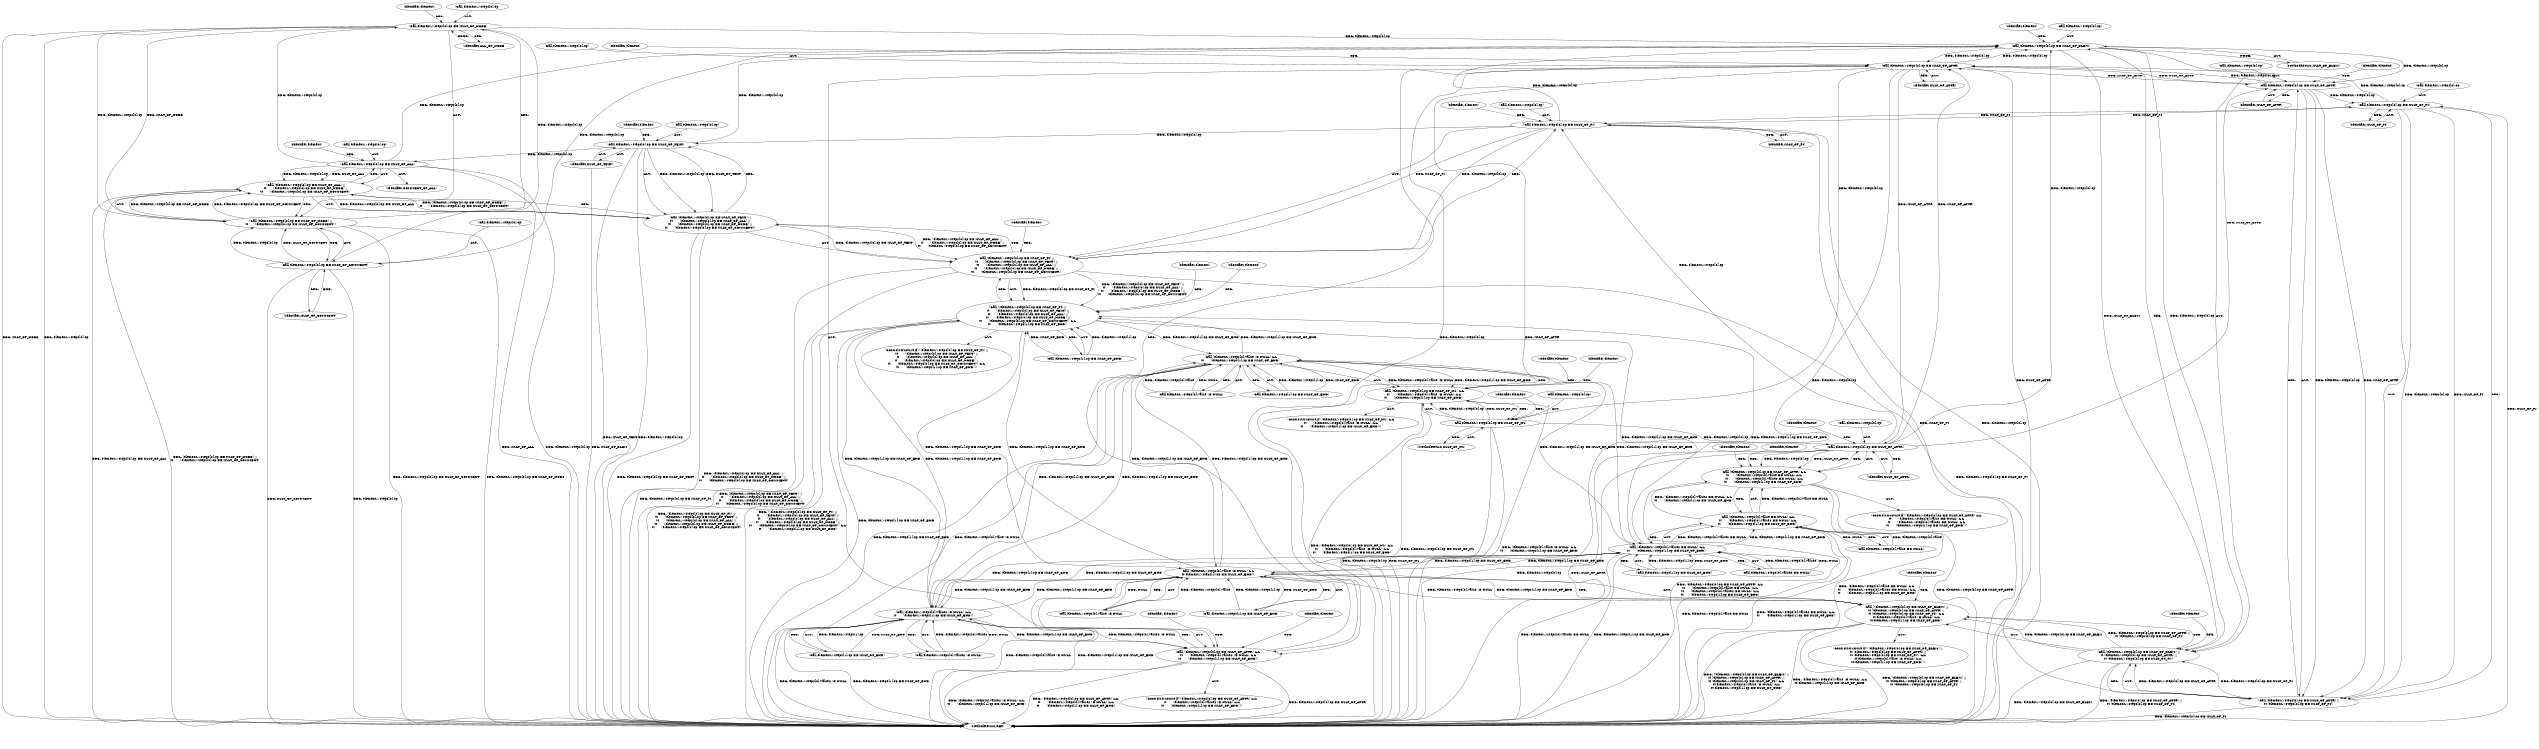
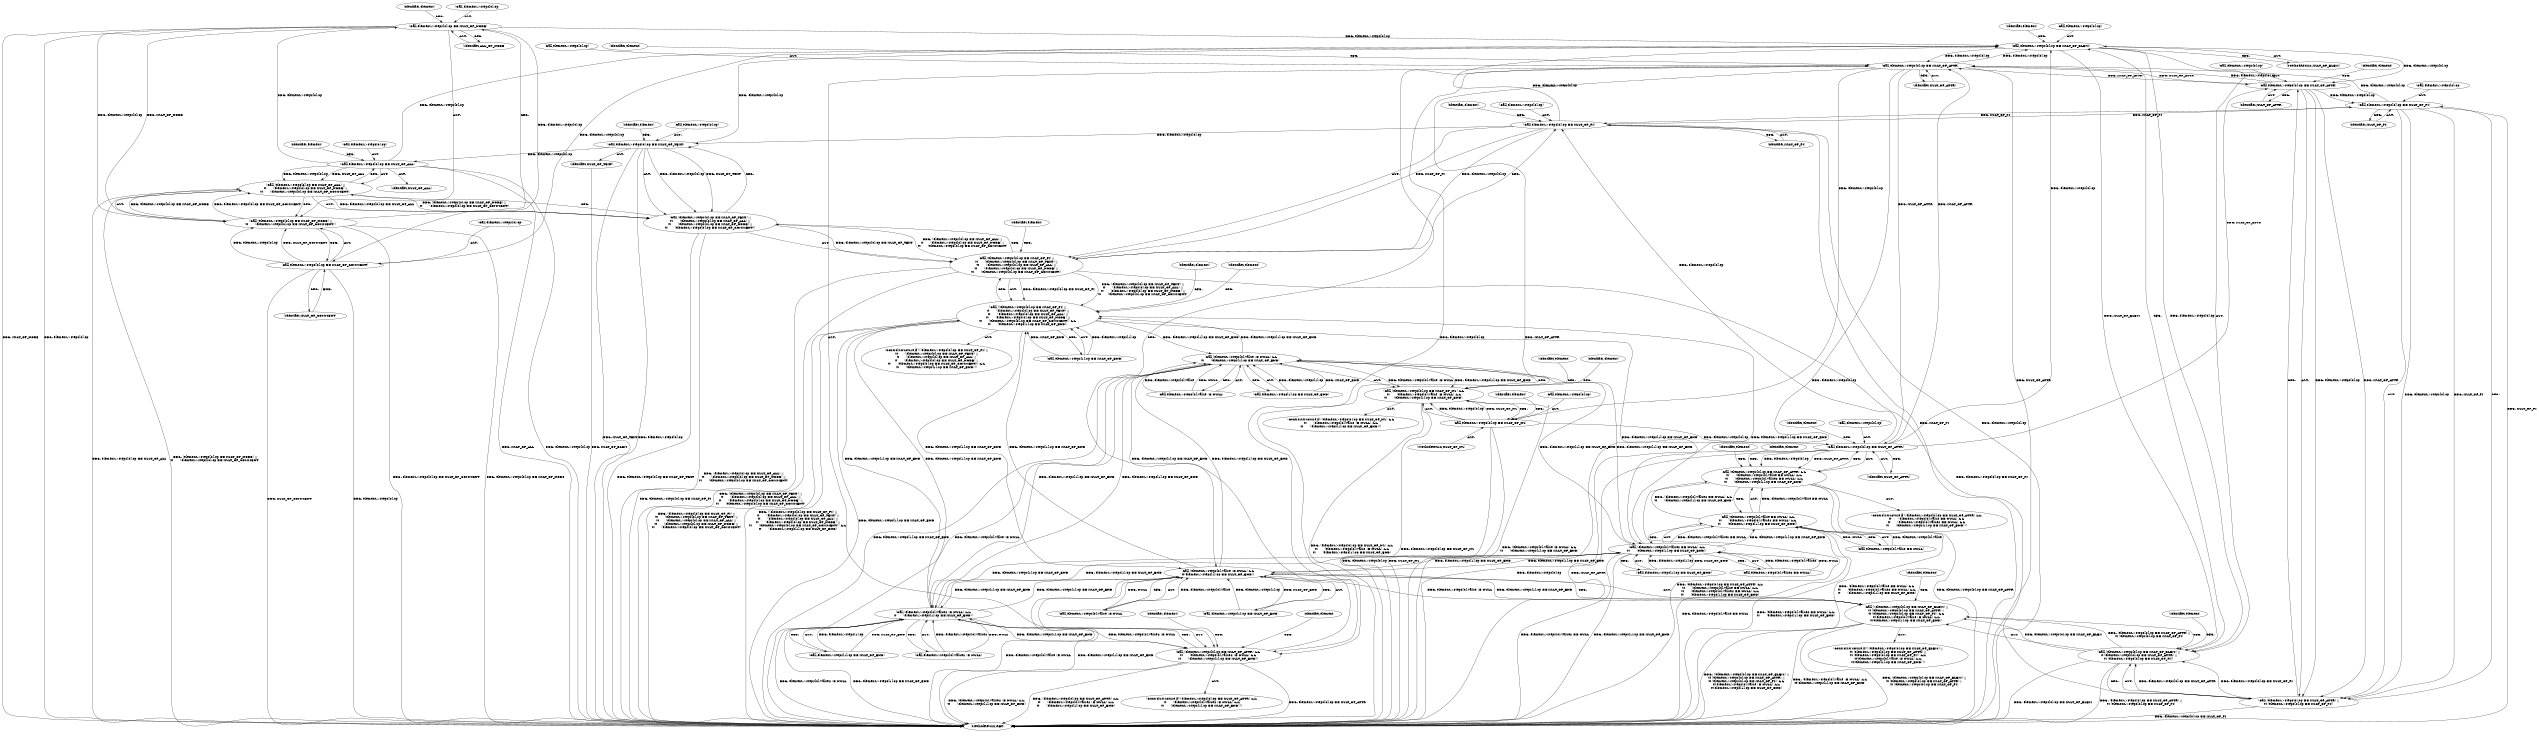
edge "(Identifier,ALL_OP_NODE)" -> "(Call,element->steps[0].op == XSLT_OP_NODE)": label "NODE: " -> "AST: "
edge "(Call,element->steps[0].op == XSLT_OP_ELEM)" -> "(MethodReturn,XSLT_OP_ELEM)": label "NODE: " -> "CFG: "
edge "(Identifier,XSLT_OP_TEXT)" -> "(Call,element->steps[0].op == XSLT_OP_TEXT)": removed, label "AST:"
node "(Identifier,COMMENT_OP_ALL)": label "(Identifier,COMMENT_OP_ALL)" -> "(Identifier,XSLT_OP_ALL)"
edge "(Call,element->steps[0].op == XSLT_OP_NS)" -> "(MethodReturn,XSLT_OP_NS)": removed, label "CFG:"
